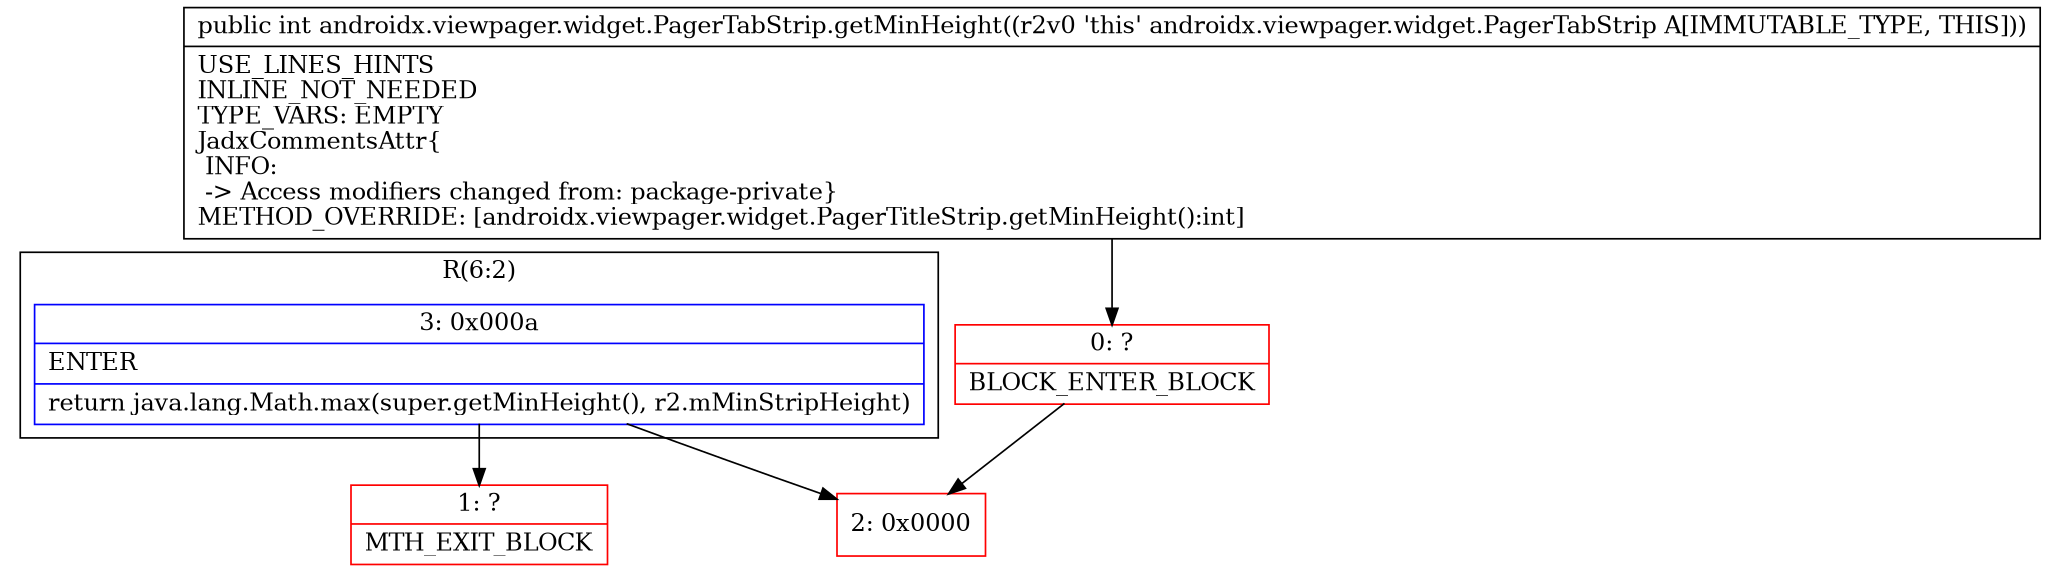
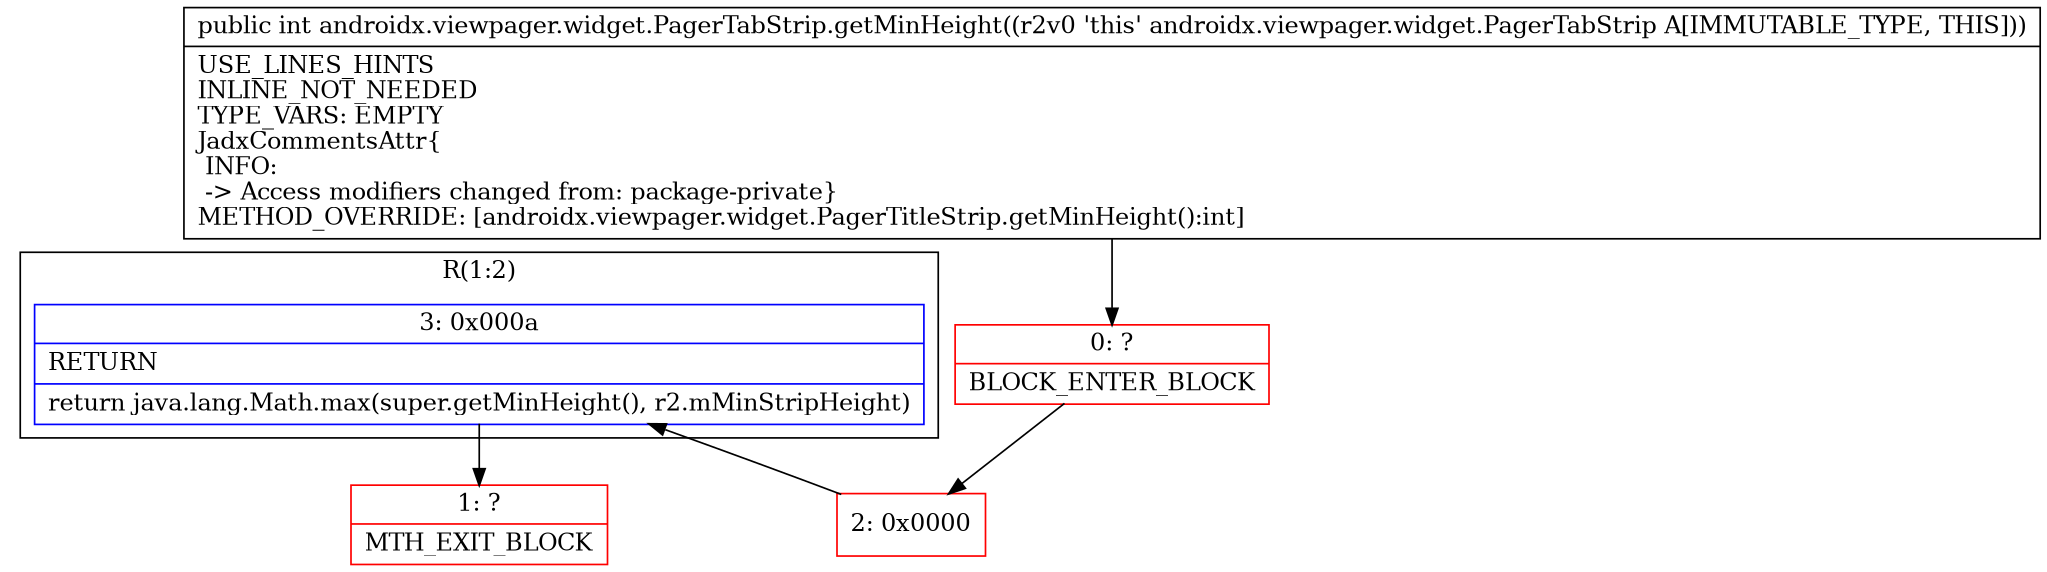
cluster "R(6:2)": label "R(6:2)" -> "R(1:2)"
node "3: 0x000a": text "ENTER" -> "RETURN"
edge "3: 0x000a" -> "2: 0x0000": reversed
